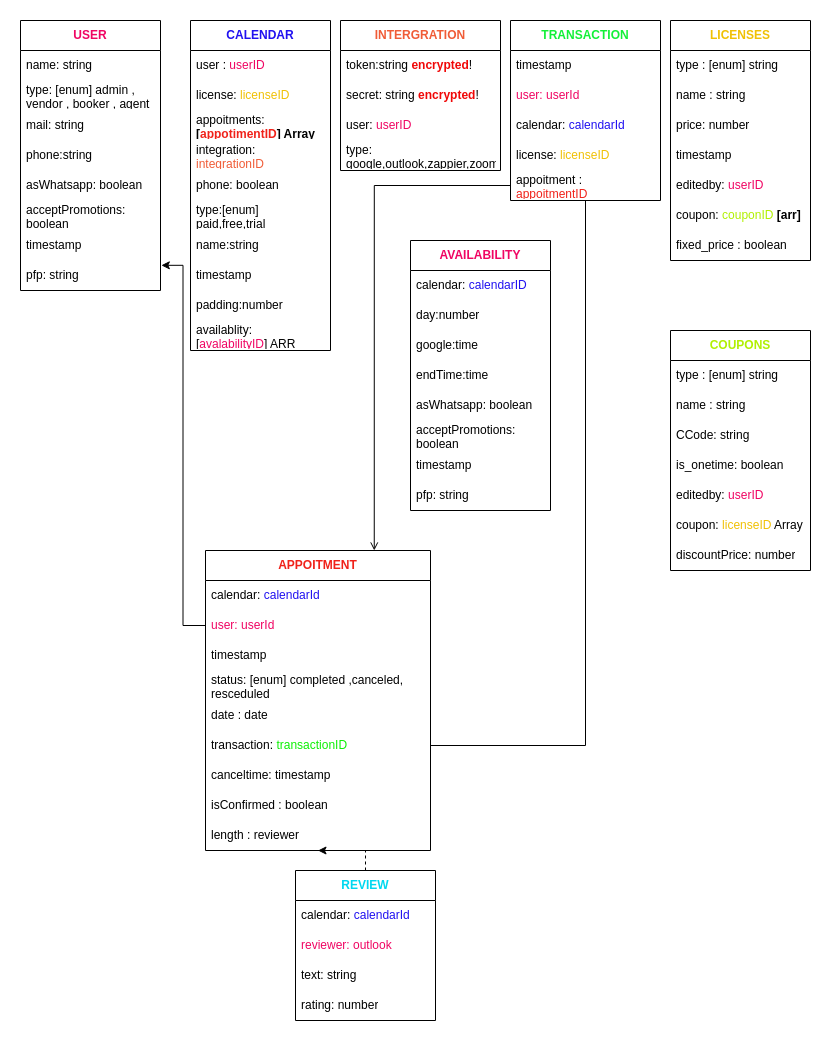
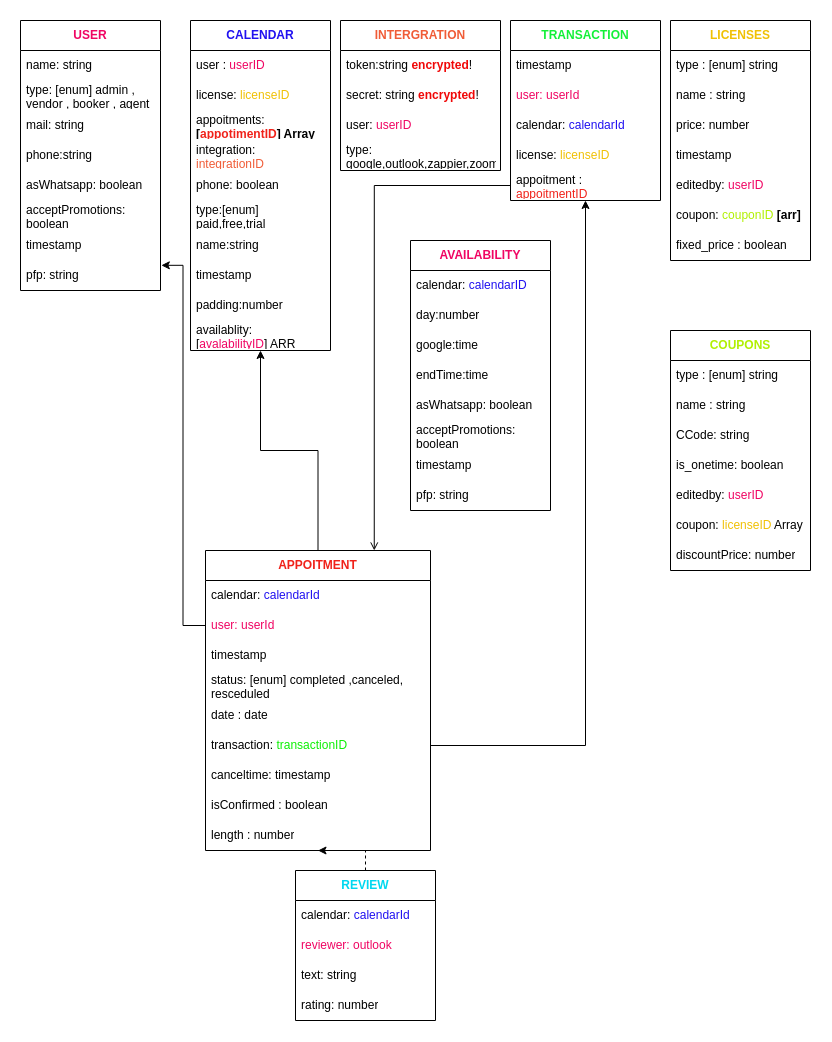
edge "TRANSACTION" -- "transaction: transactionID": arrowhead none -> classic
edge "APPOITMENT" -> "CALENDAR": added
node "length : reviewer": label "length : reviewer" -> "length : number"
